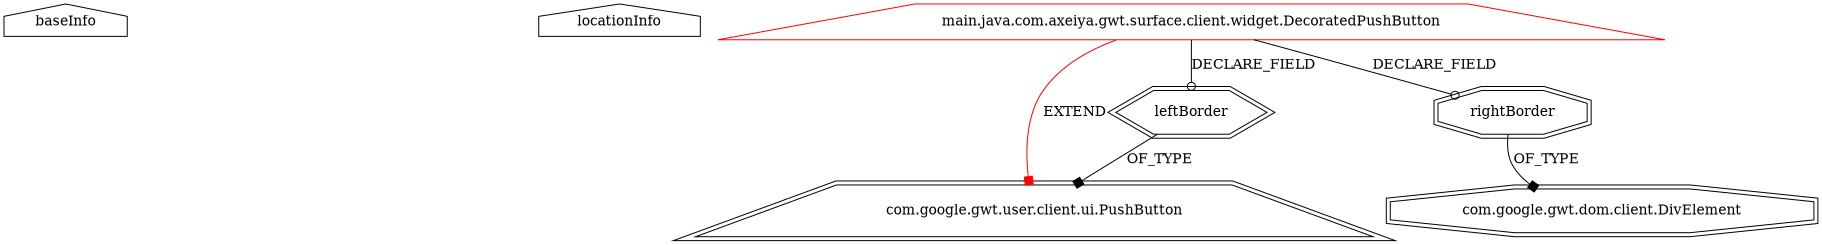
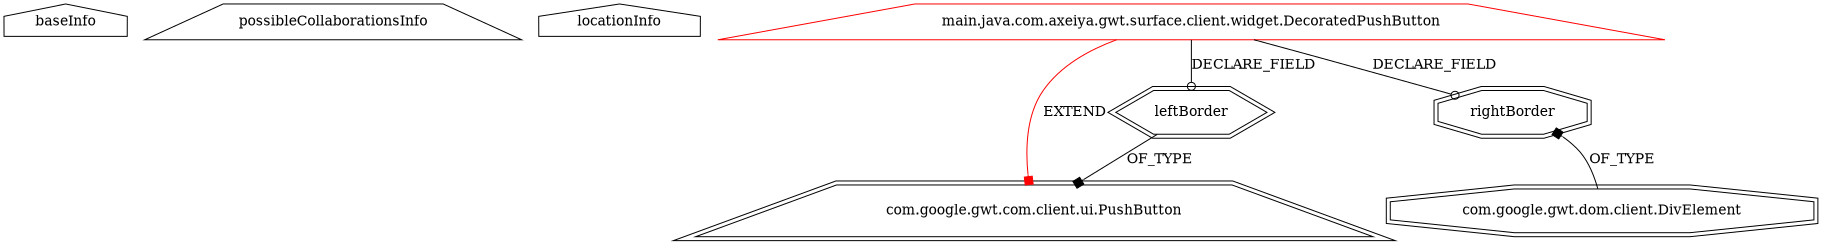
node "possibleCollaborationsInfo": added
edge "rightBorder" -> "com.google.gwt.dom.client.DivElement": reversed
node "com.google.gwt.user.client.ui.PushButton": label "com.google.gwt.user.client.ui.PushButton" -> "com.google.gwt.com.client.ui.PushButton"
